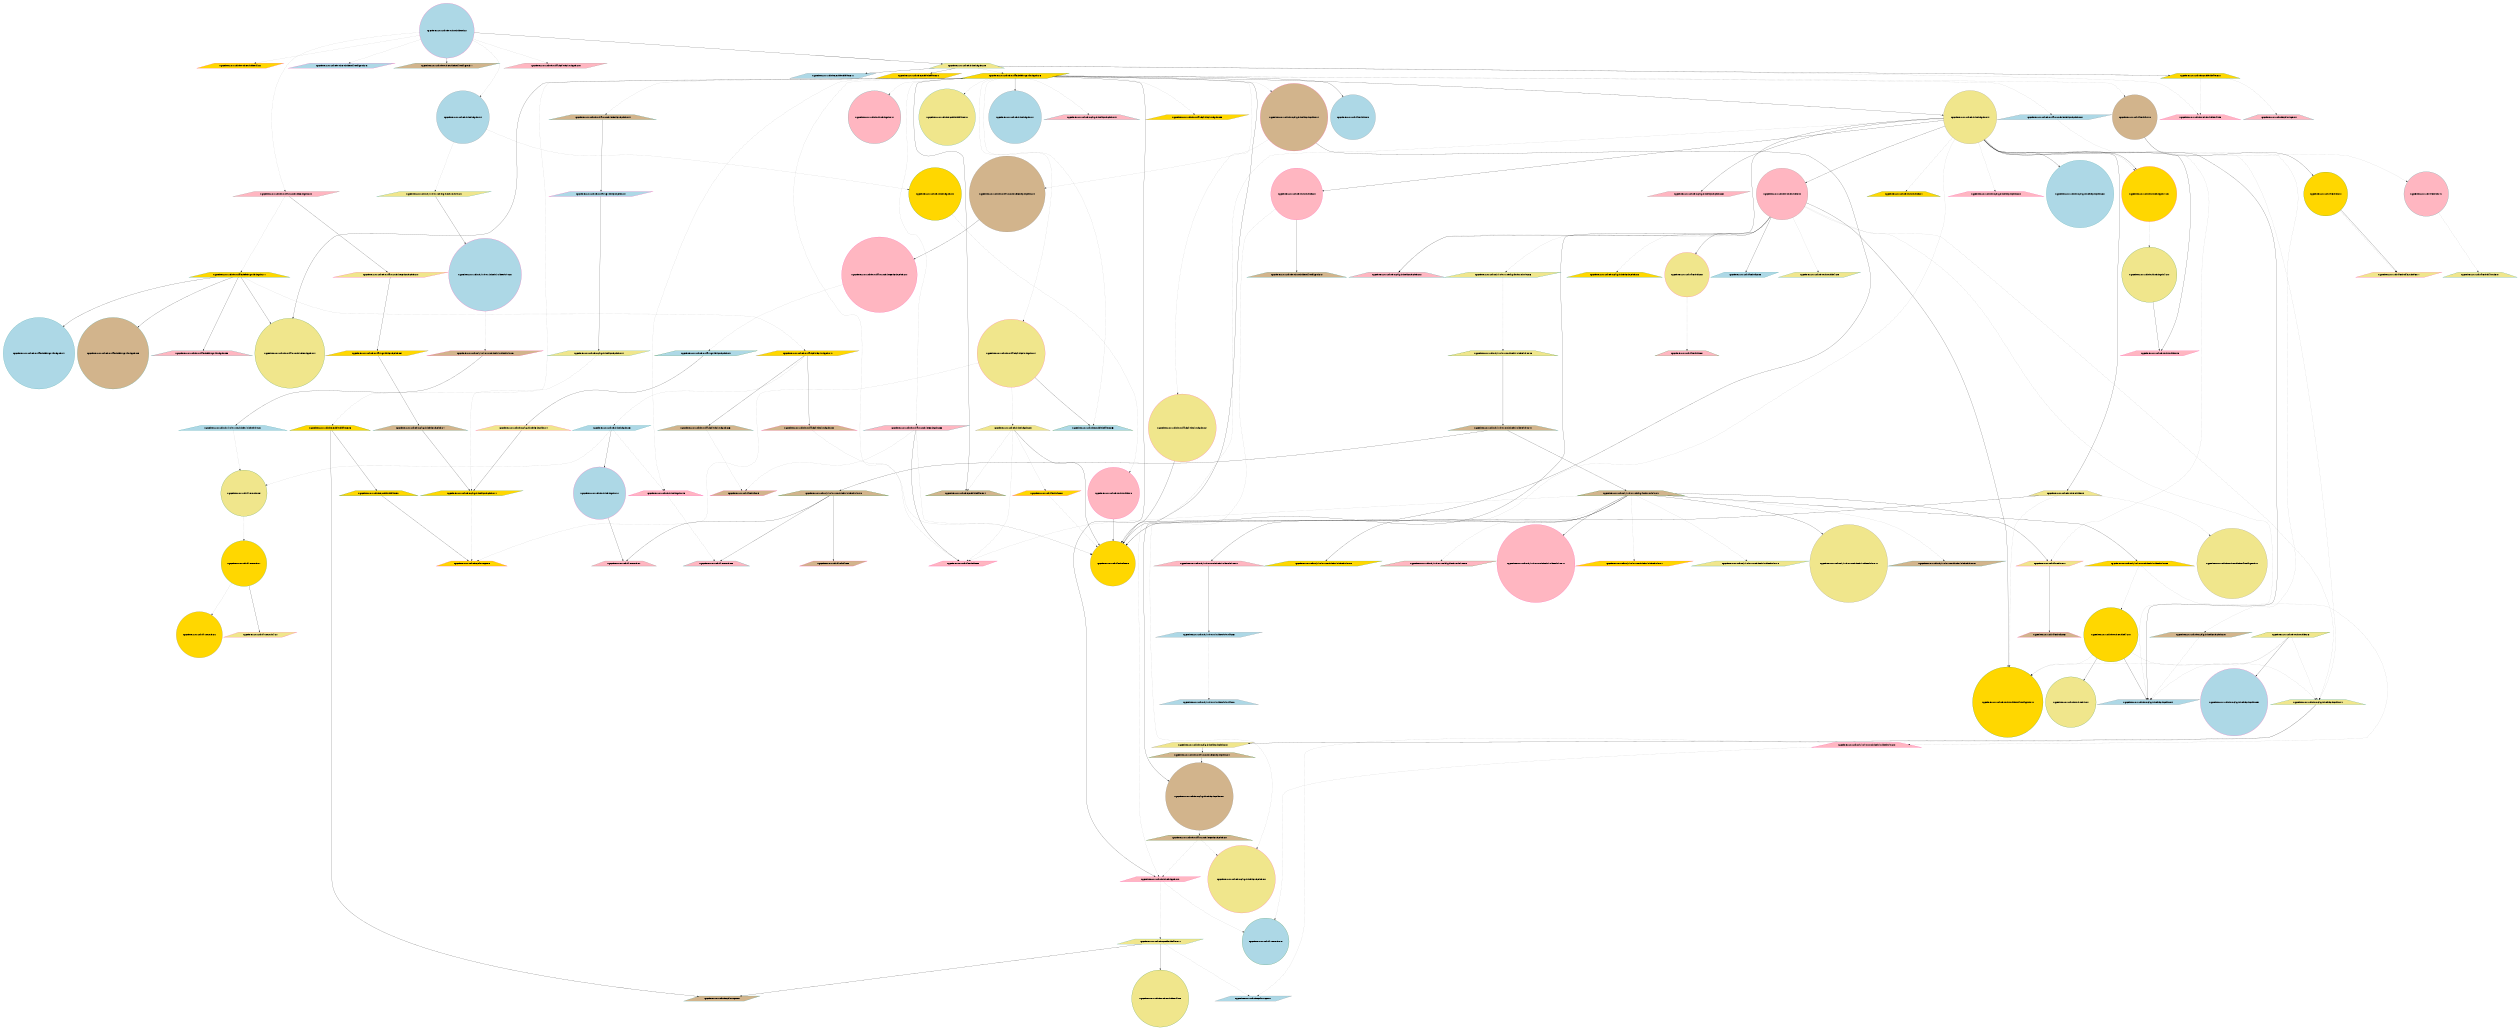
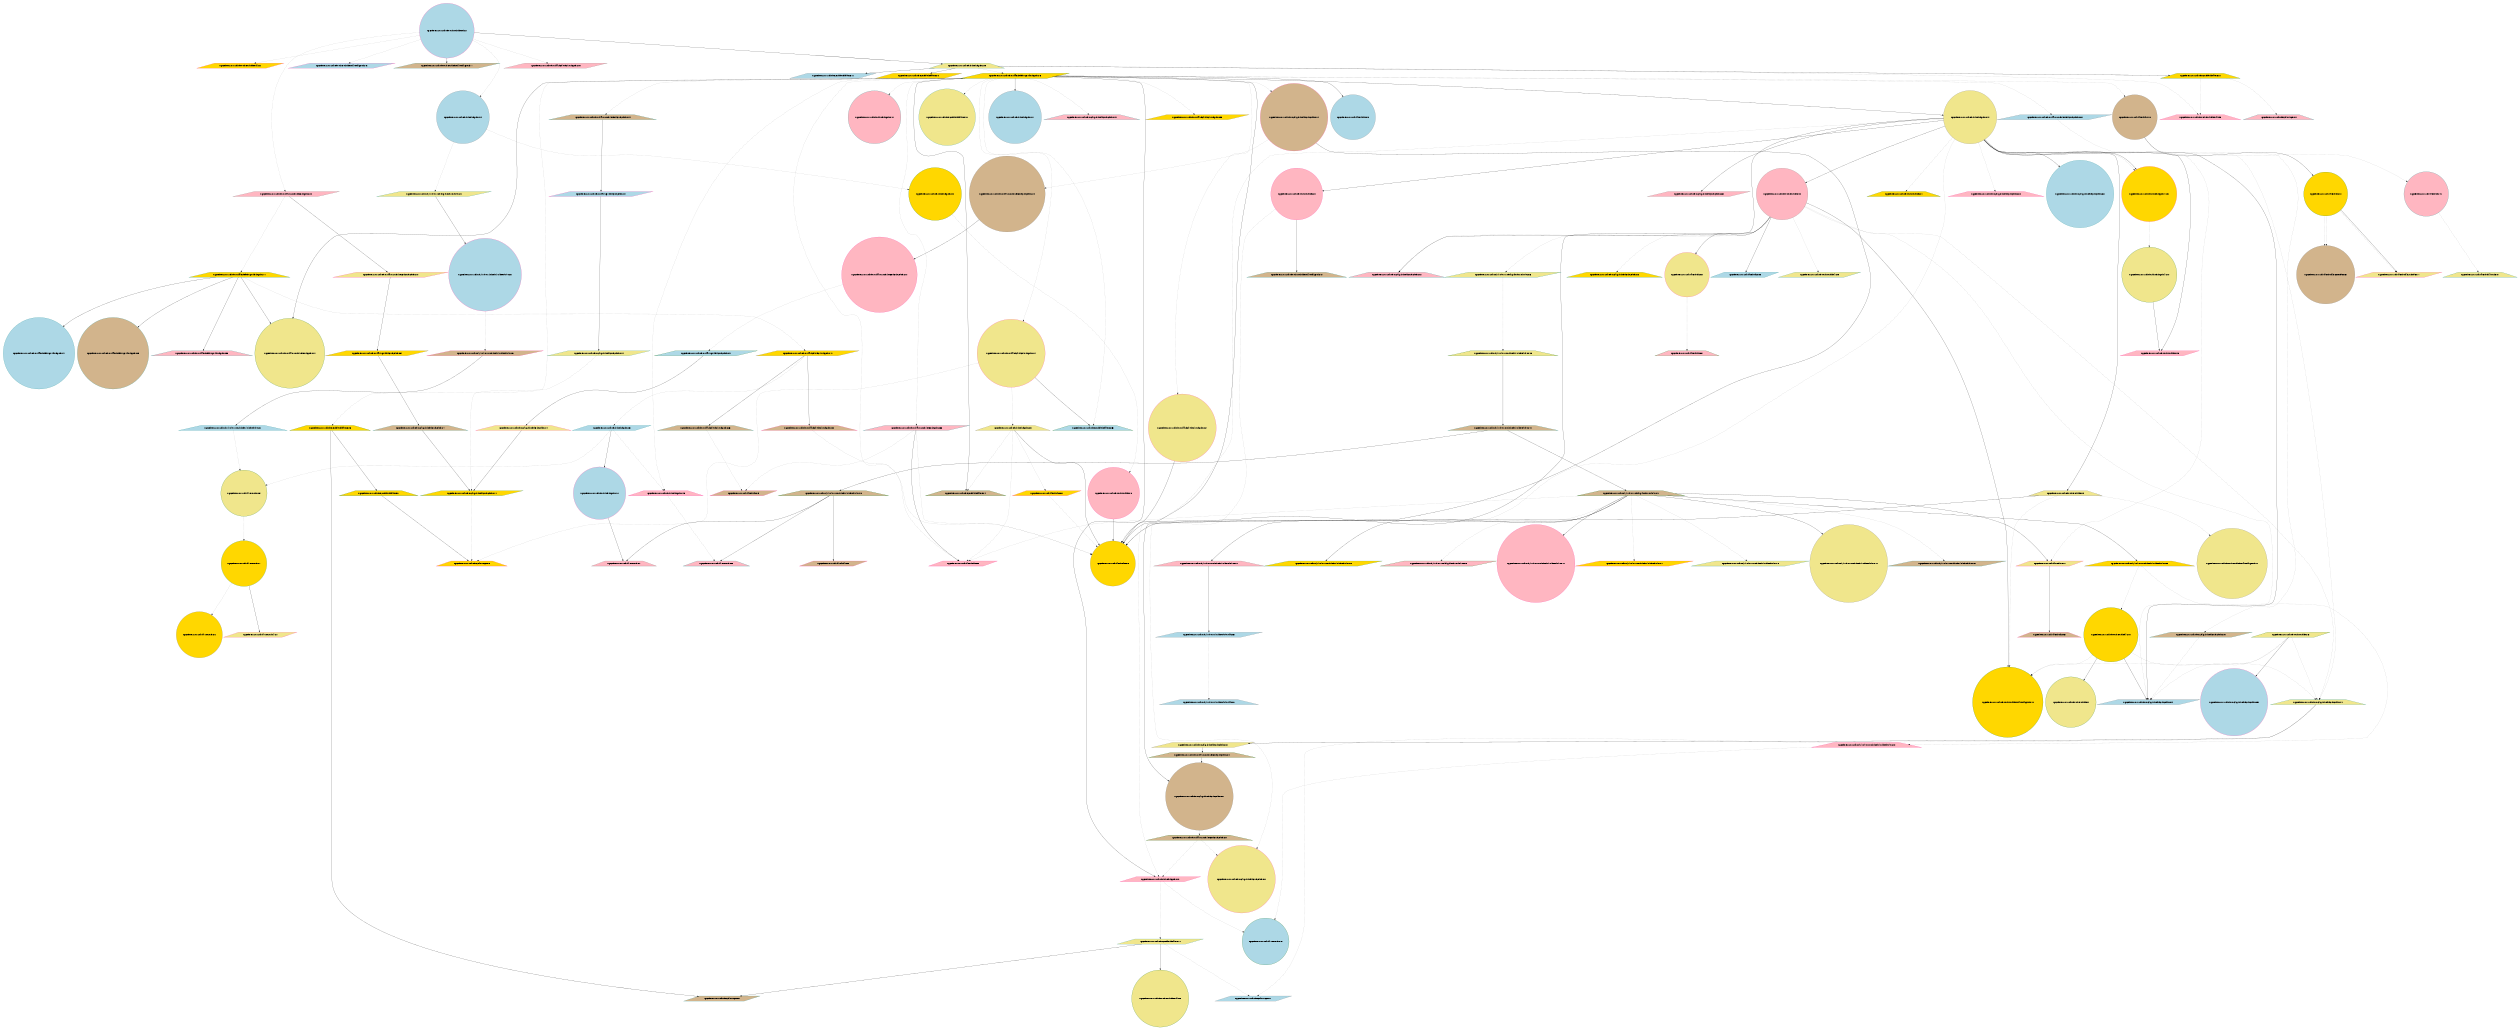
node "org.apache.commons.math.util.FastMath$ExpFracTable#3754": added
node "org.apache.commons.math.ode.events.Precision#44": label "org.apache.commons.math.ode.events.Precision#44" -> "org.apache.commons.math.ode.events.EventState#44"
